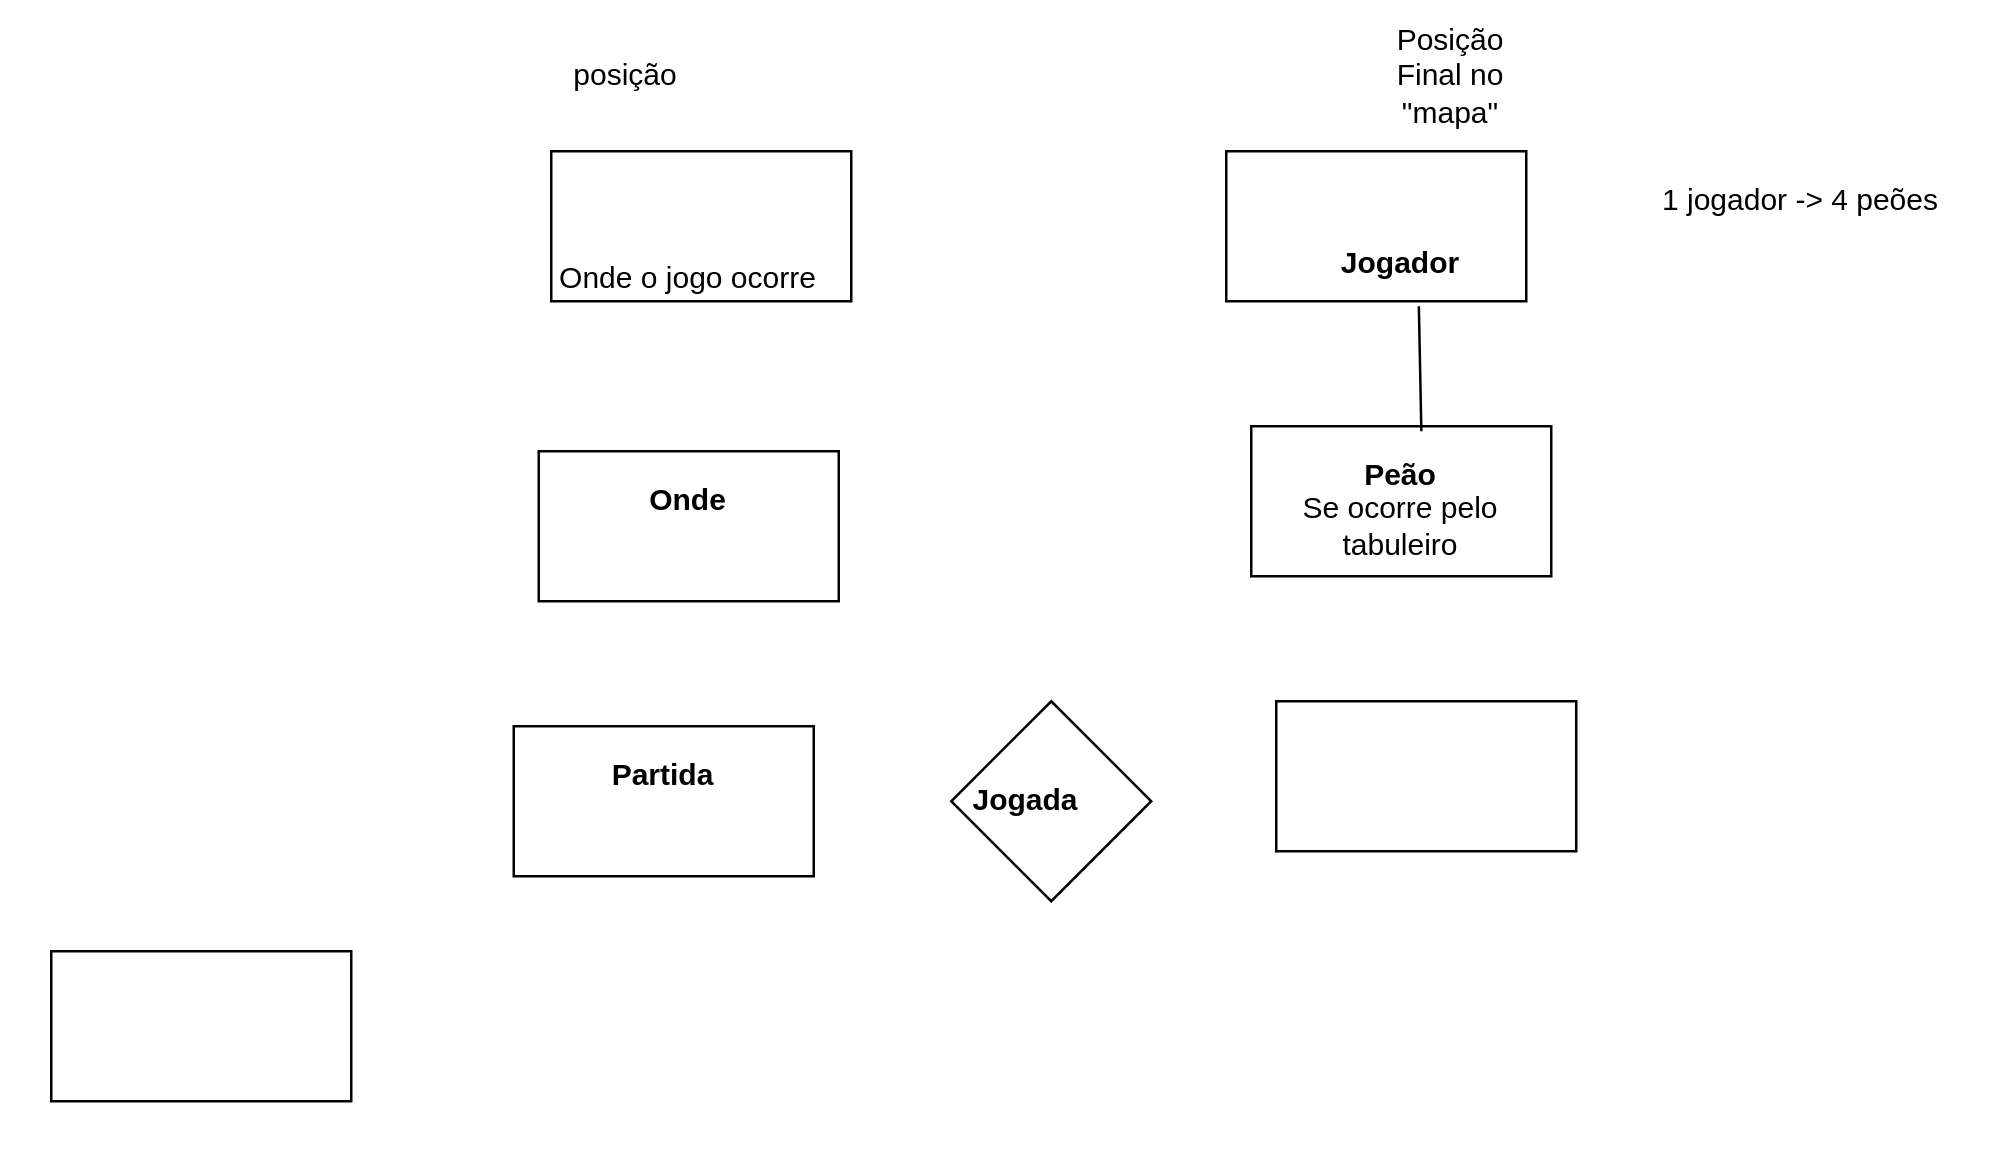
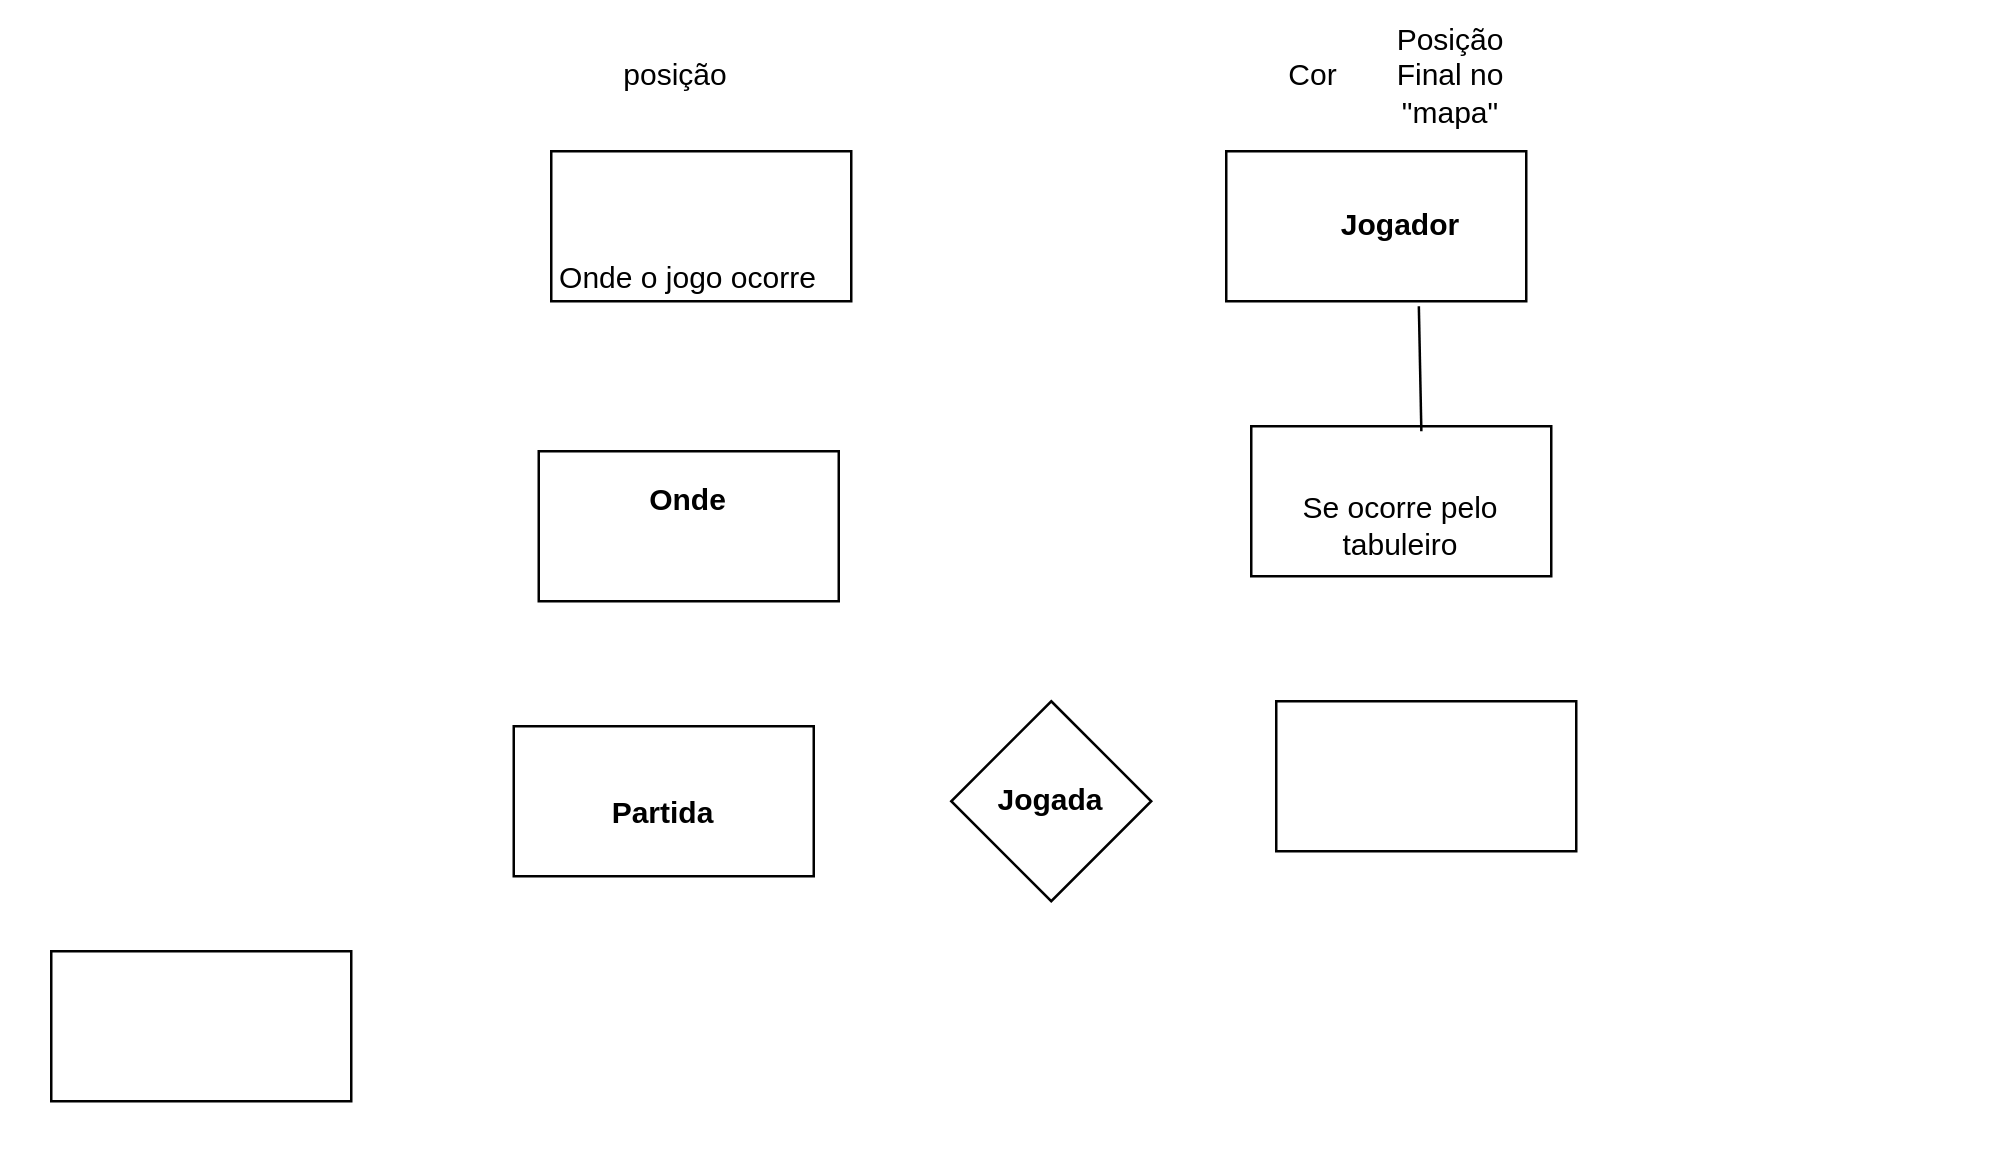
node "posição": moved (626, 76) -> (676, 76)
node "Cor": added
node "1 jogador -> 4 peões": removed
node "Jogador": moved (1401, 264) -> (1401, 226)
node "Peão": removed
node "Partida": moved (664, 776) -> (664, 814)
node "Jogada": moved (1026, 801) -> (1051, 801)
